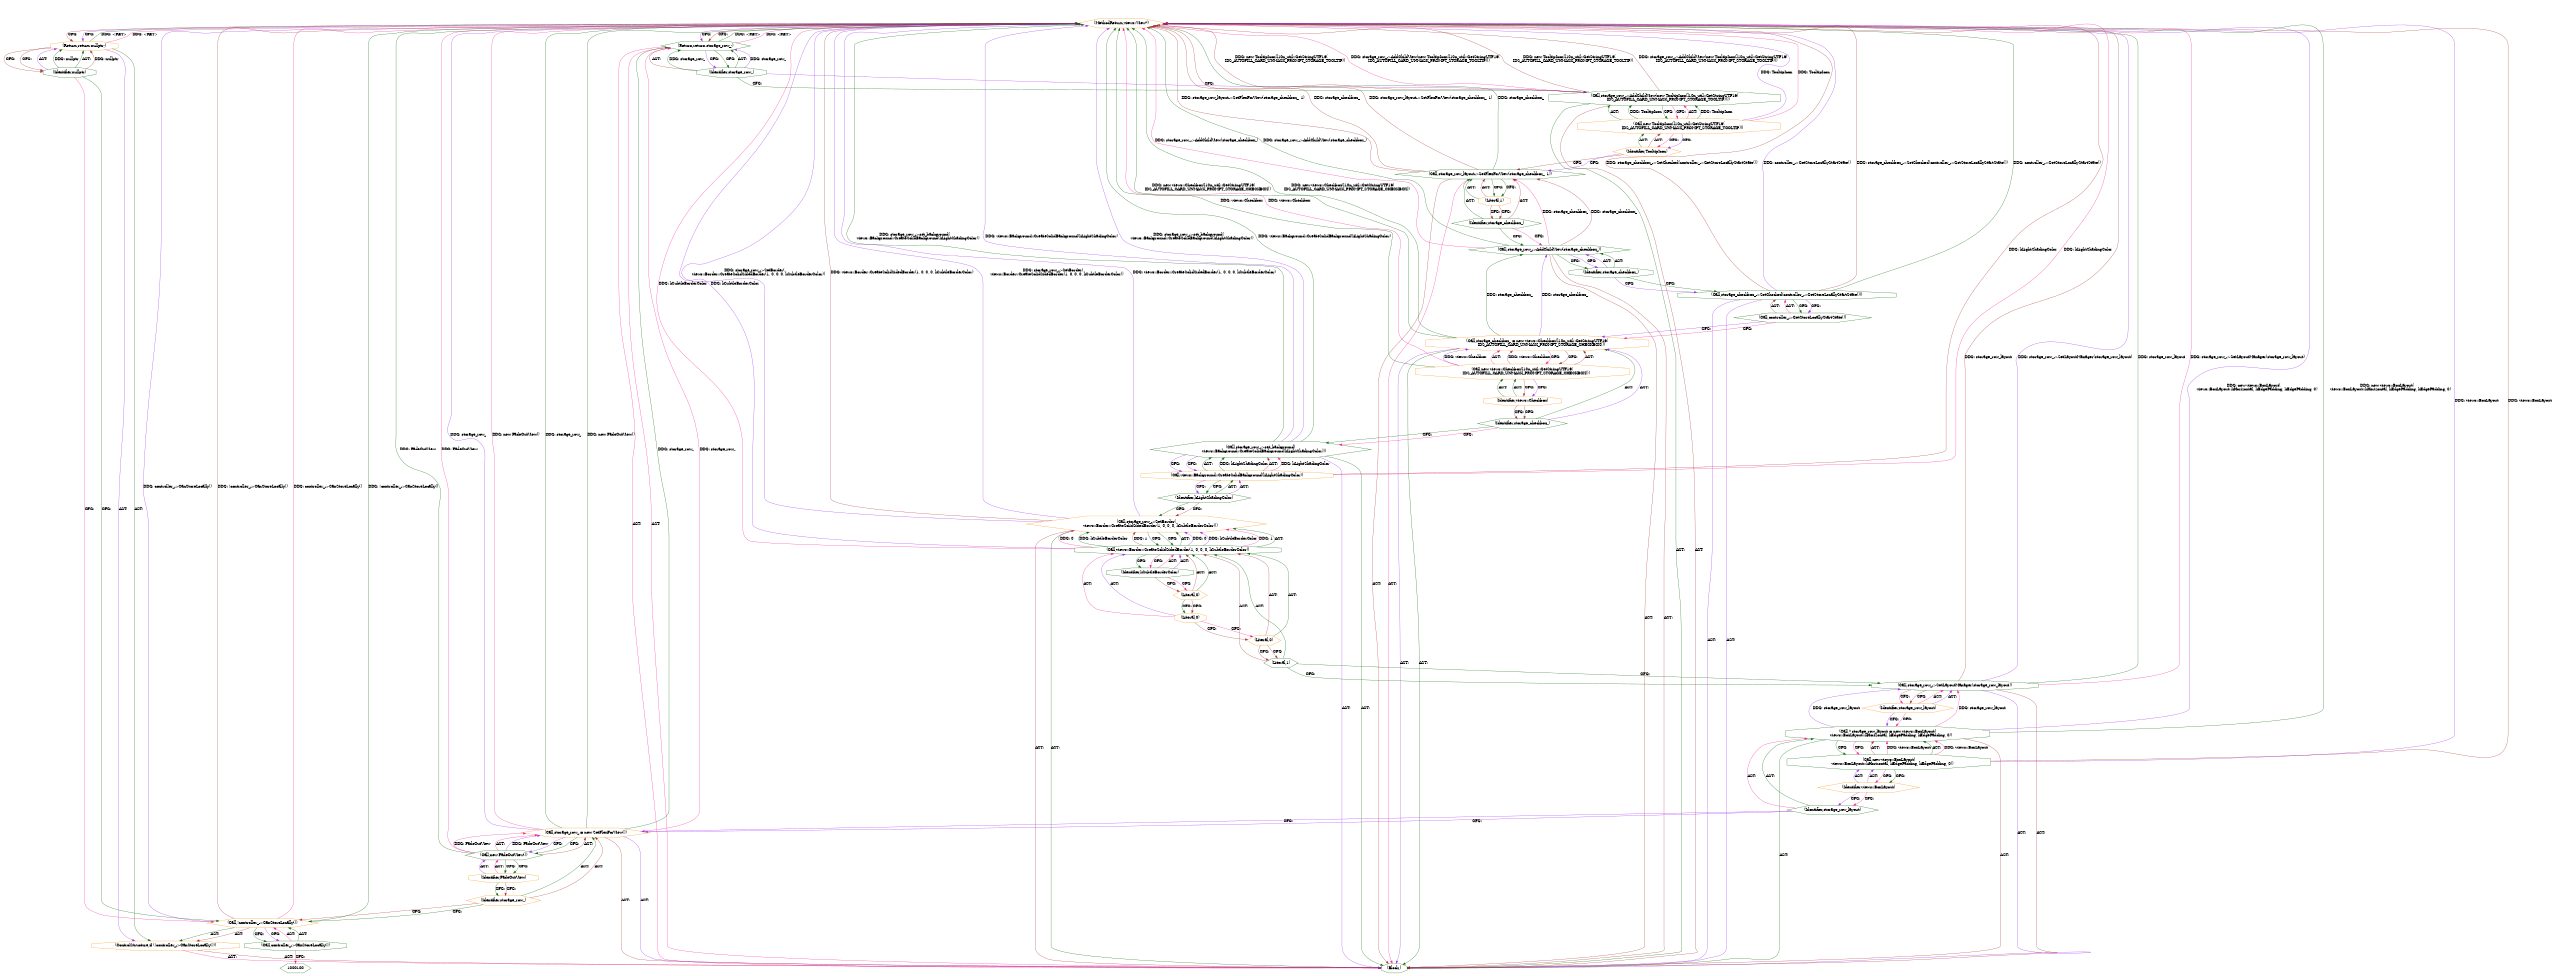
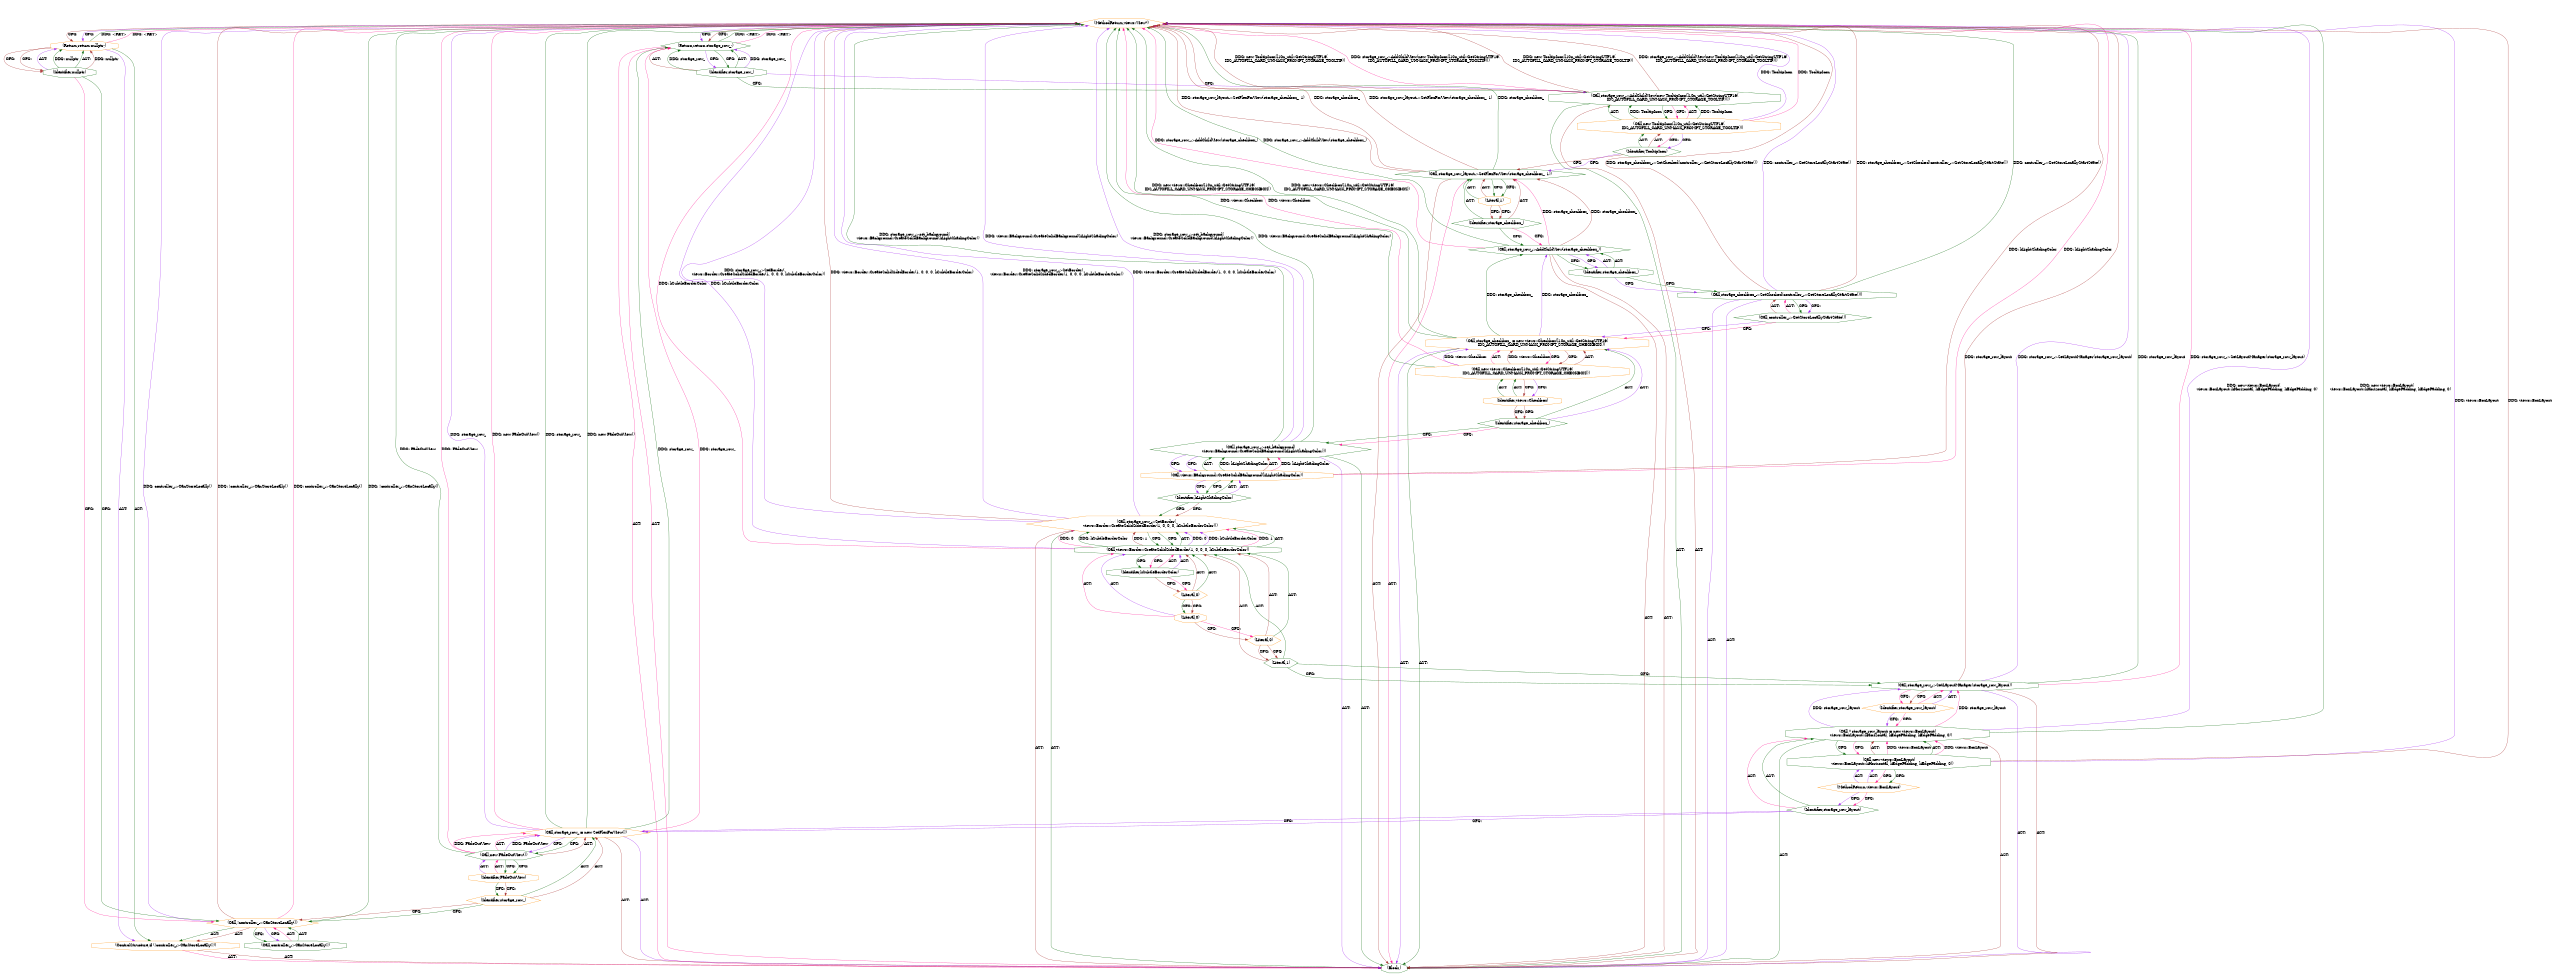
node "(Identifier,TooltipIcon)": color darkorange -> darkgreen
node "(Identifier,views::BoxLayout)": label "(Identifier,views::BoxLayout)" -> "(MethodReturn,views::BoxLayout)"
node "1000100": removed
